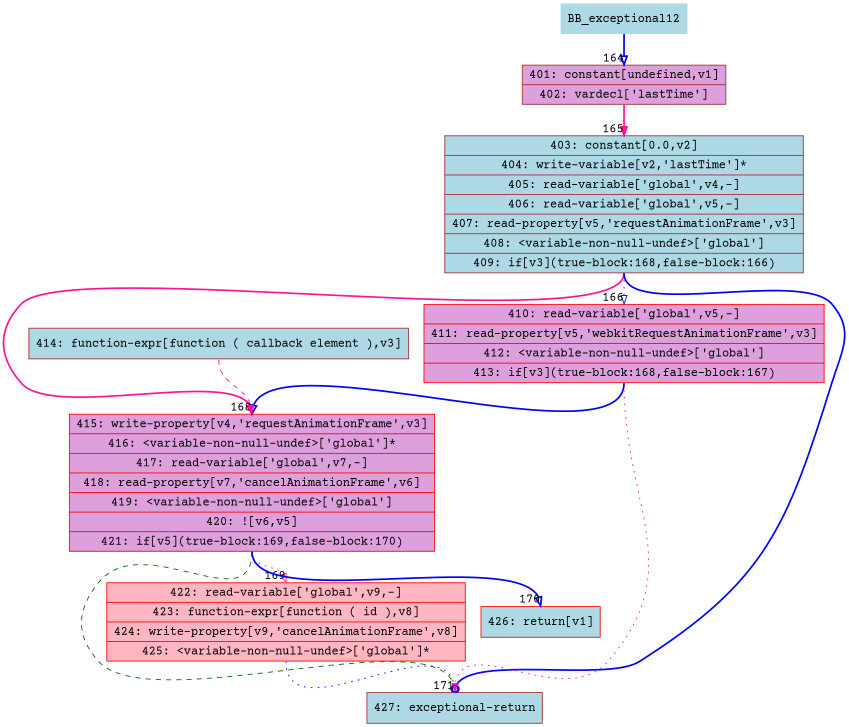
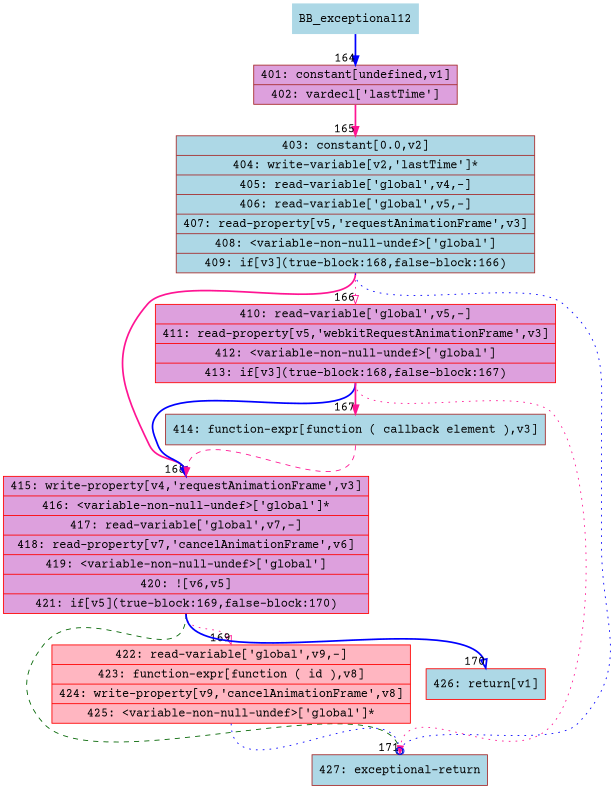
edge "BB_exceptional12" -> "401: constant[undefined,v1]": arrowhead onormal -> normal
edge "403: constant[0.0,v2]" -> "410: read-variable['global',v5,-]": color blue -> deeppink
edge "410: read-variable['global',v5,-]" -> "414: function-expr[function ( callback element ),v3]": added
edge "410: read-variable['global',v5,-]" -> "415: write-property[v4,'requestAnimationFrame',v3]": arrowhead onormal -> normal
edge "403: constant[0.0,v2]" -> "427: exceptional-return": style bold -> dotted
